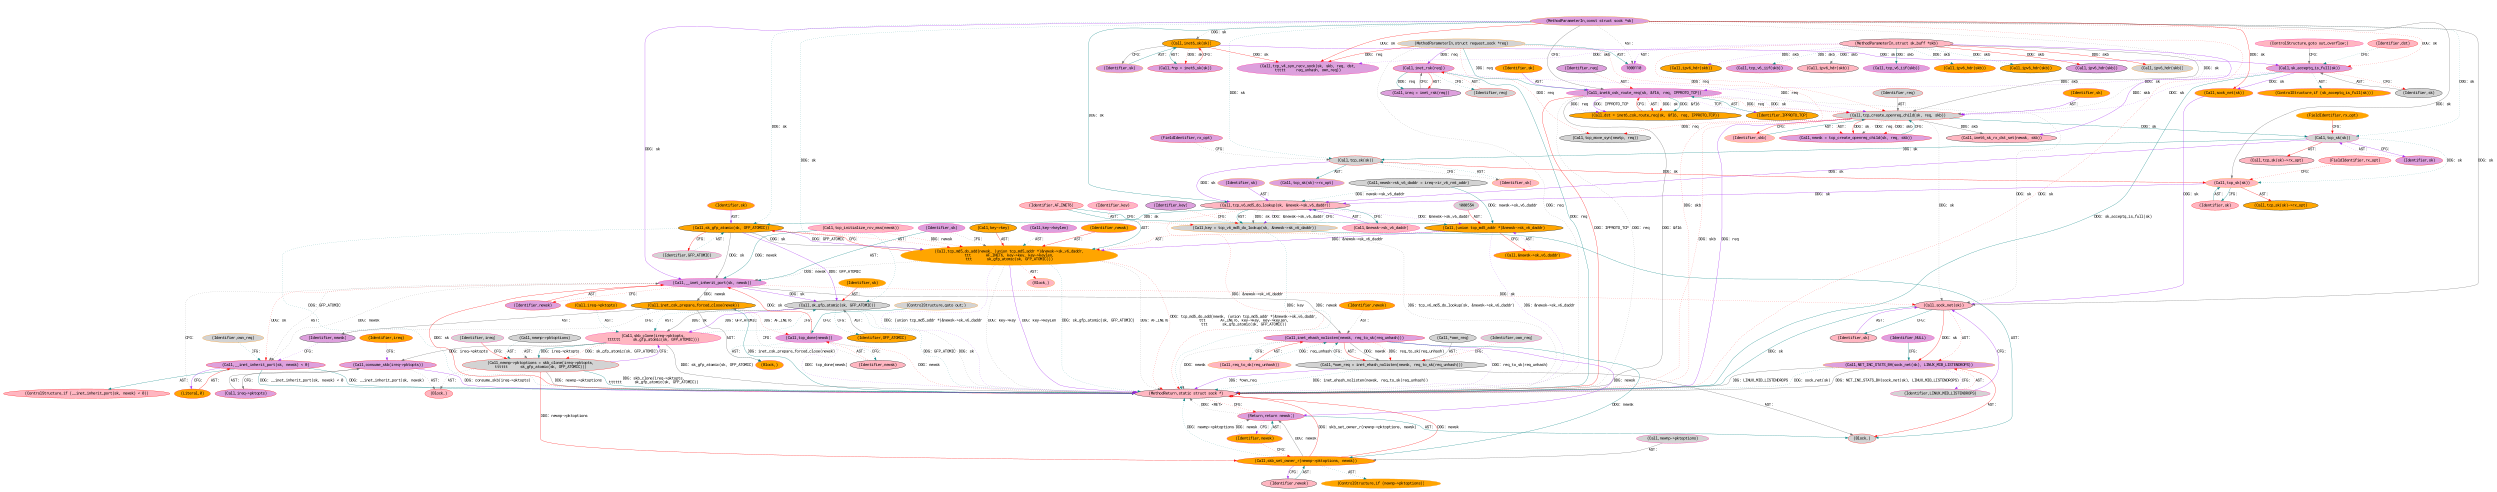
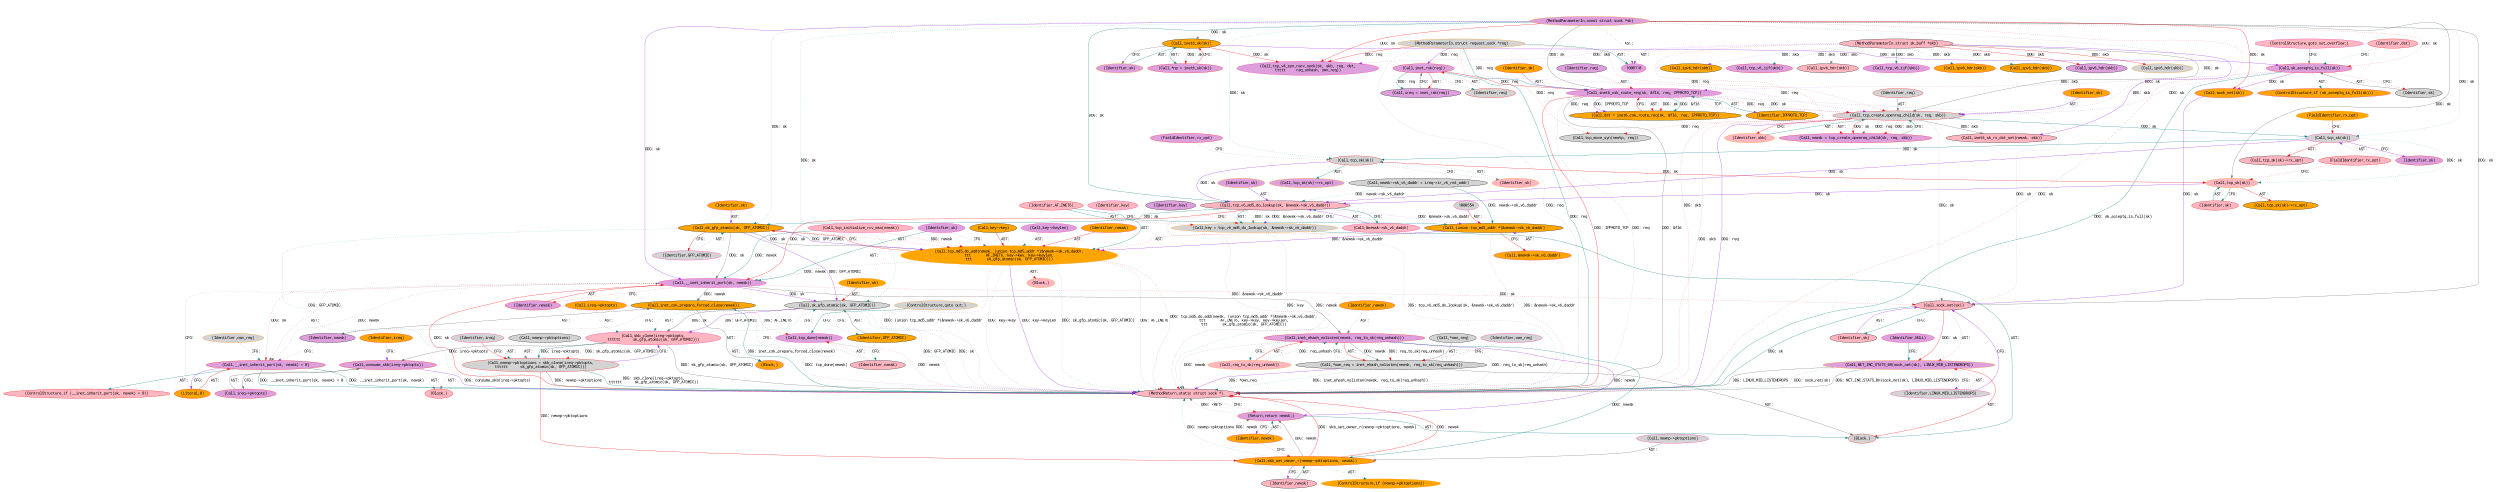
edge "(MethodParameterIn,const struct sock *sk)" -> "(Call,inet6_csk_route_req(sk, &fl6, req, IPPROTO_TCP))": label "CFG: " -> "DDG: sk"
edge "(Call,inet_rsk(req))" -> "(Call,inet6_csk_route_req(sk, &fl6, req, IPPROTO_TCP))": added, label "DDG: req"
edge "(Call,tcp_done(newsk))" -> "(Call,__inet_inherit_port(sk, newsk))": now "(Call,tcp_v6_md5_do_lookup(sk, &newsk->sk_v6_daddr))" -> "(Call,__inet_inherit_port(sk, newsk))"
